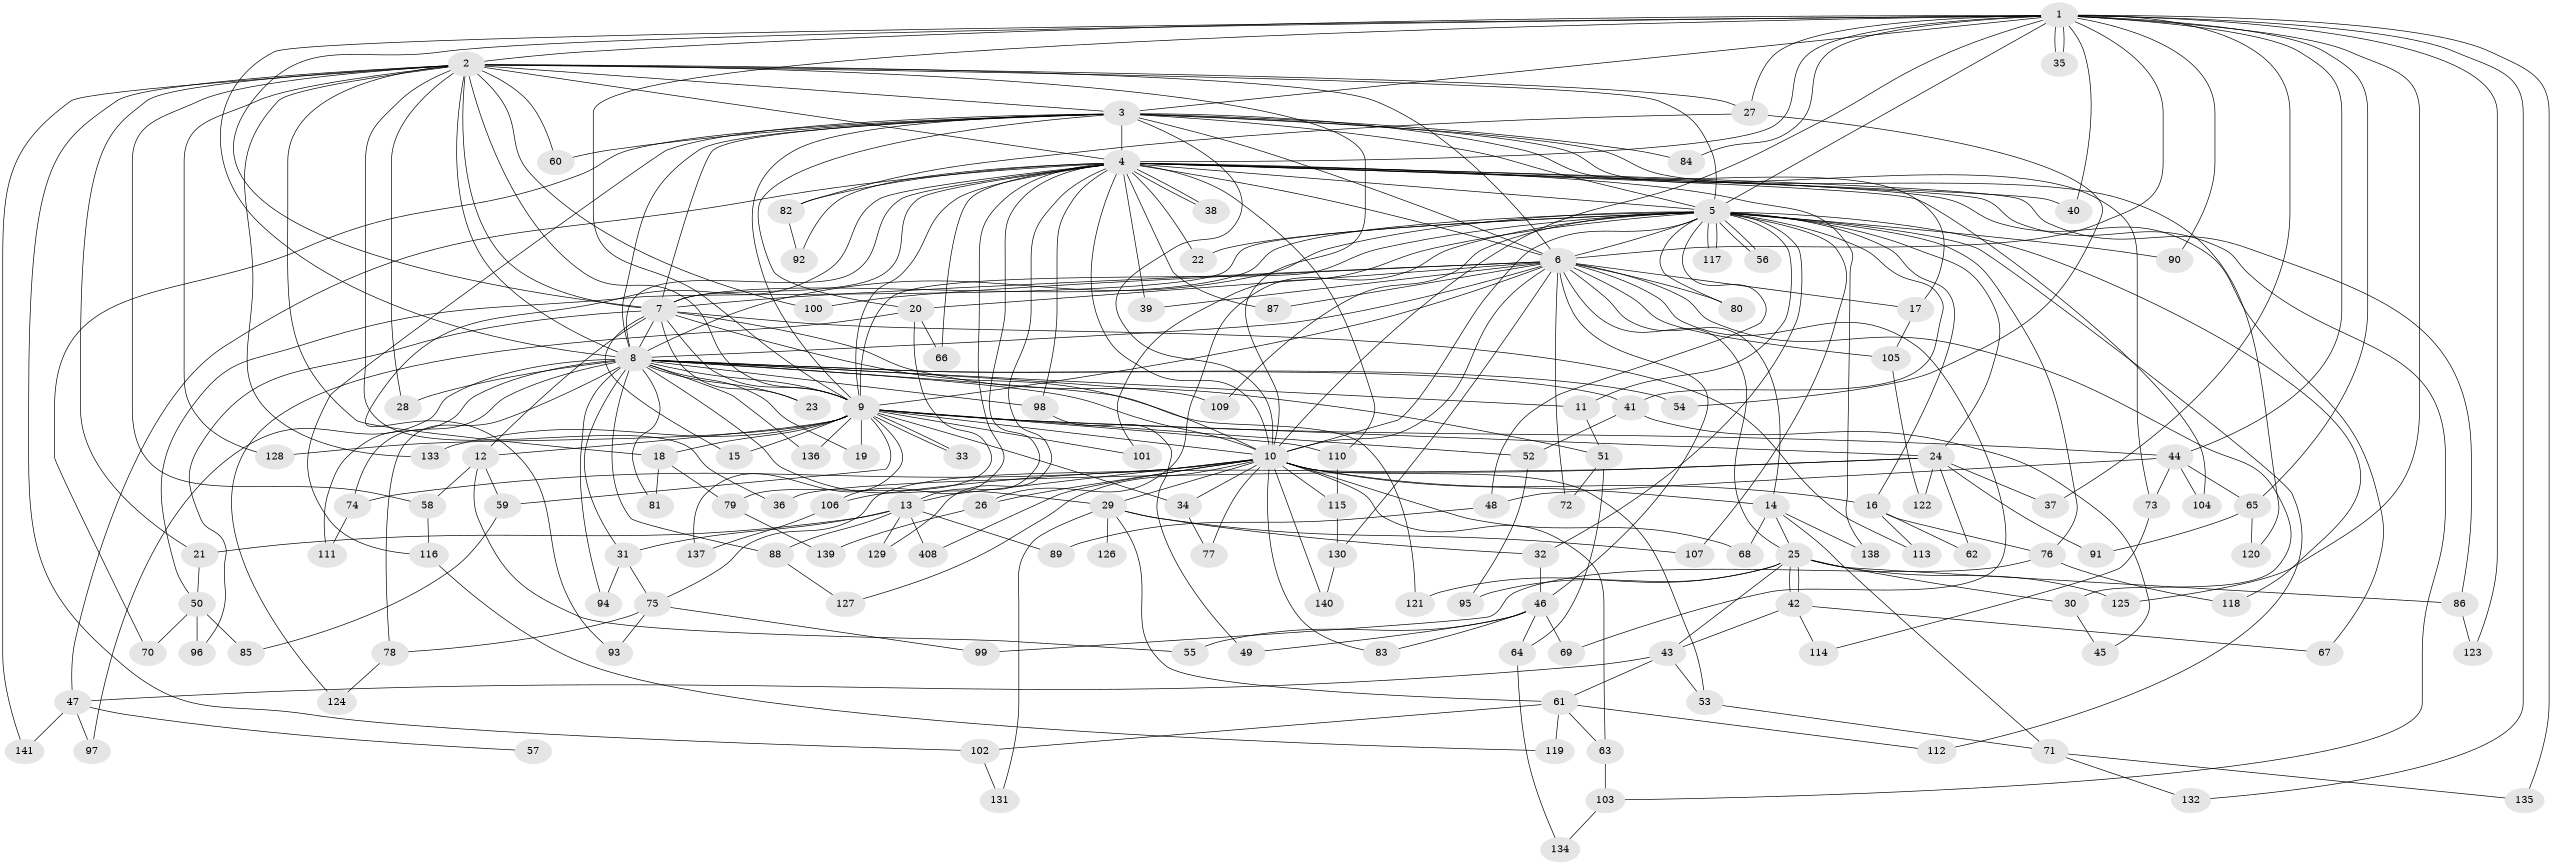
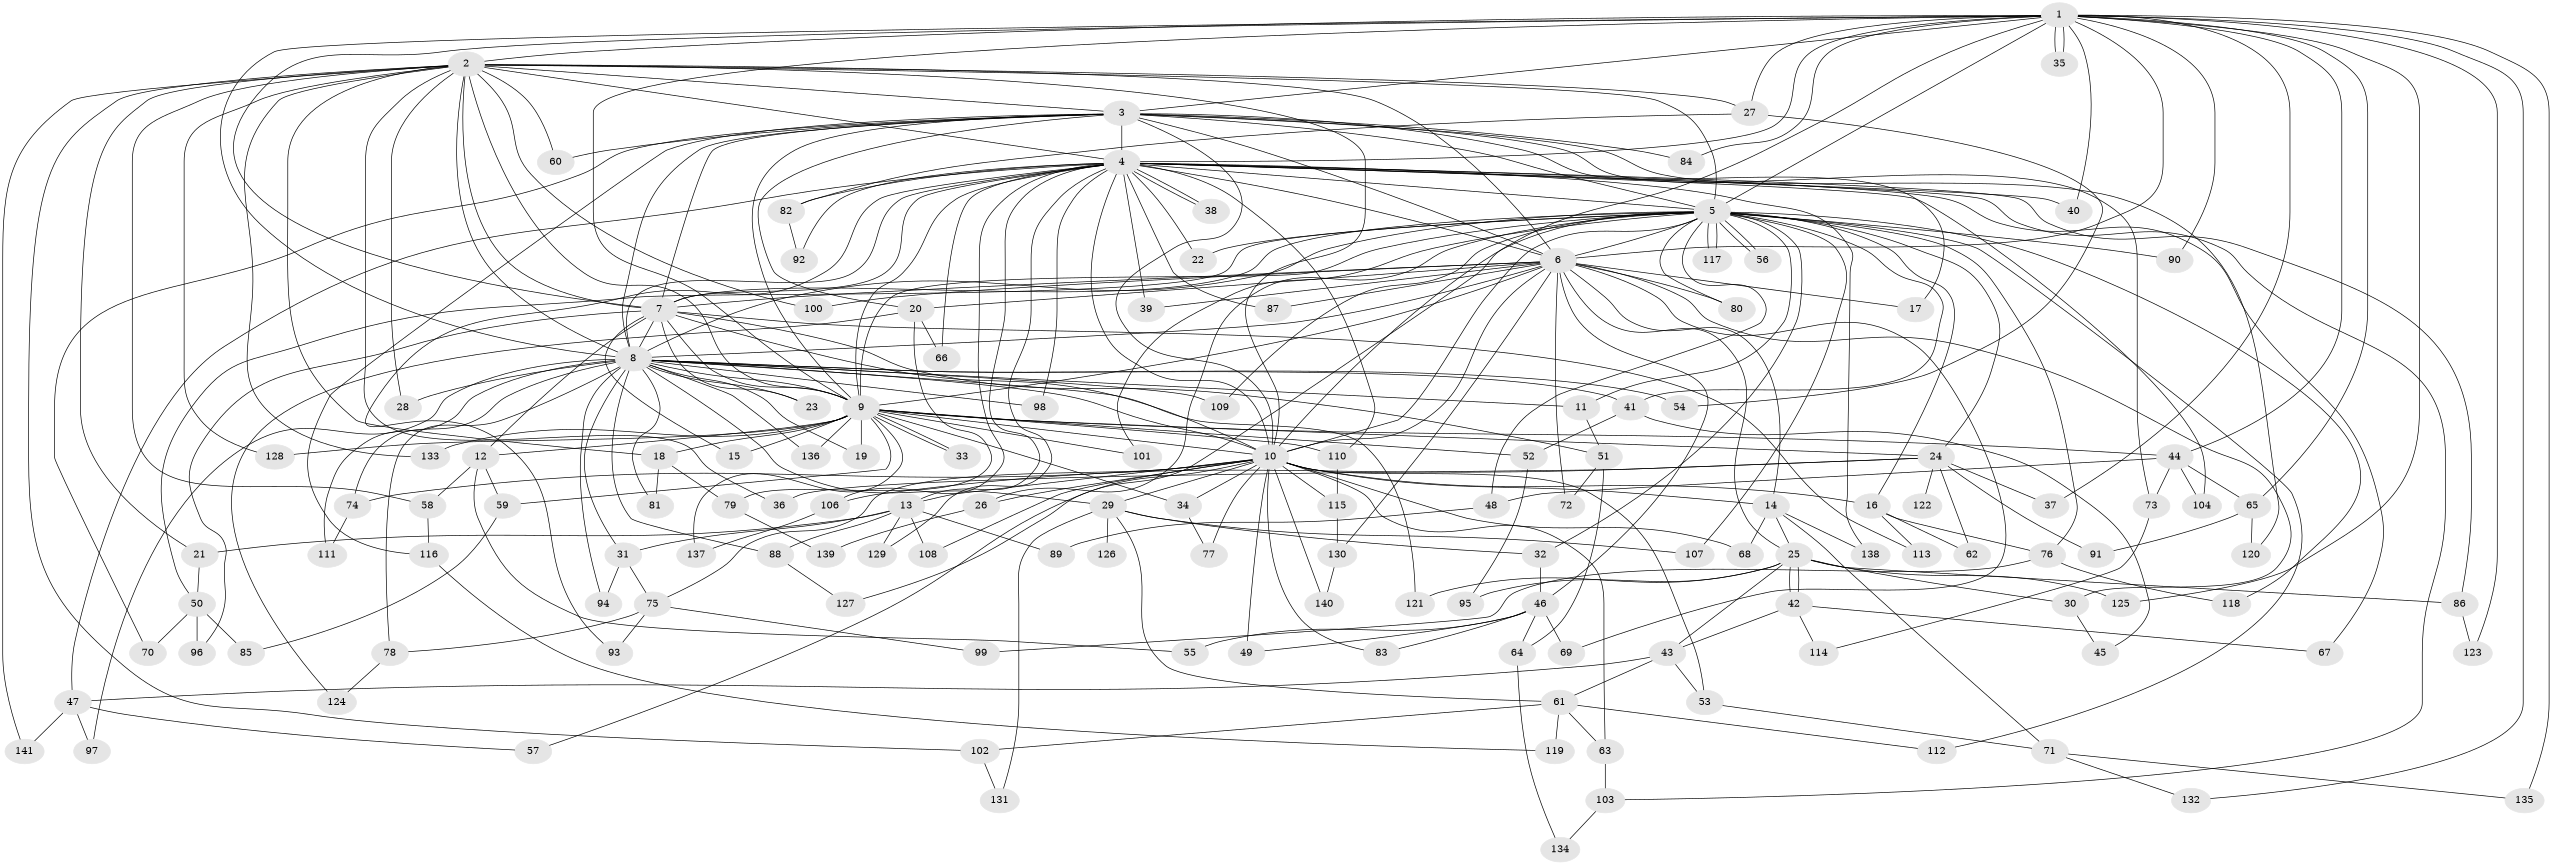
node "105": removed
edge "98" -- "49": now "10" -- "49"
edge "5" -- "57": added
node "408": label "408" -> "108"
